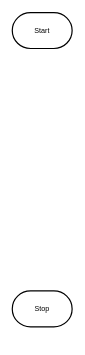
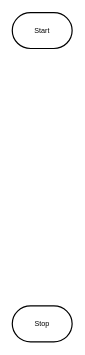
node "Stop": moved (42, 309) -> (42, 324)
